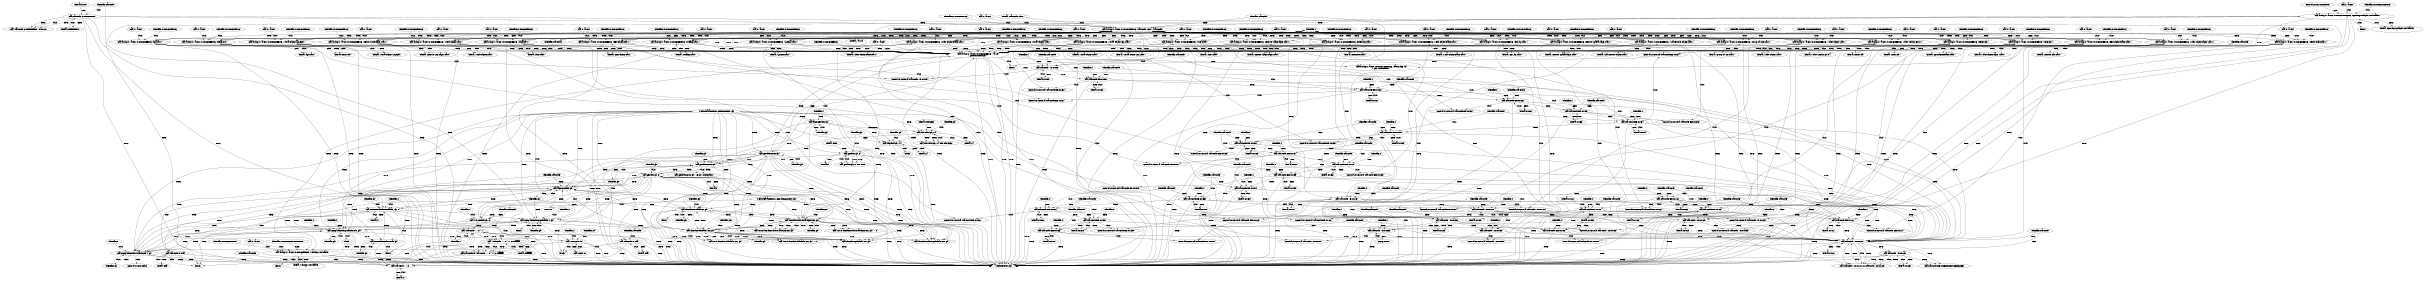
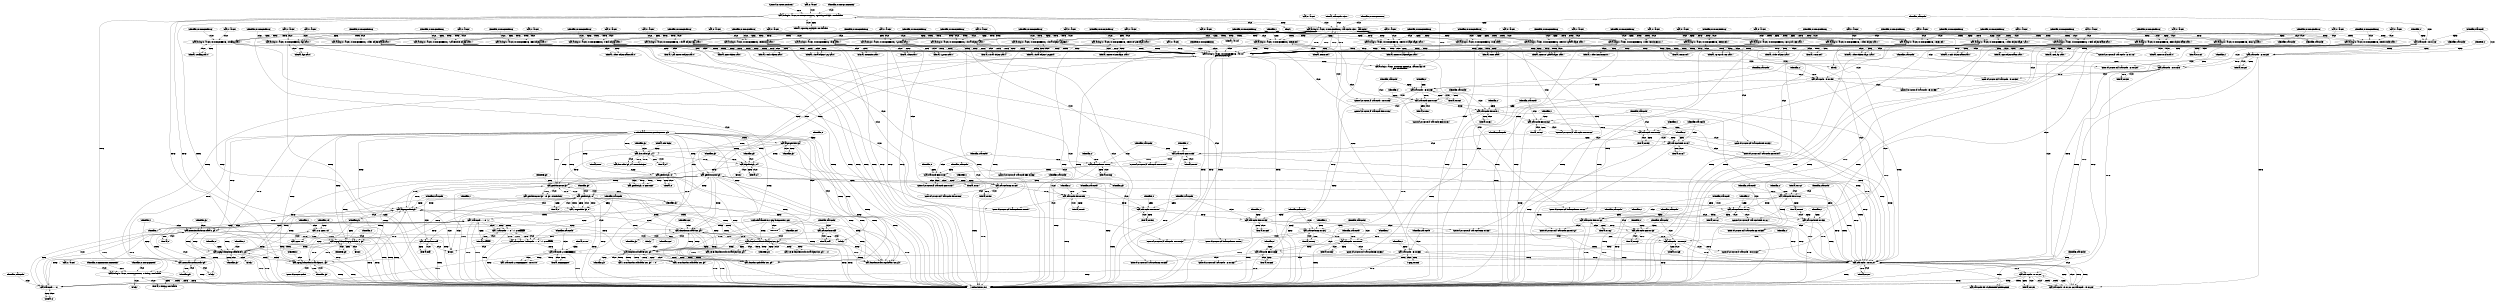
edge "(ControlStructure,if (startcode == 0x1B4))" -> "(Call,startcode <= 0x1AF)": now "(Call,startcode <= 0x15F)" -> "(Call,startcode <= 0x1AF)"
edge "(Call,startcode & 0xFFFFFF00)" -> "(Call,startcode = ((startcode << 8) | v) & 0xffffffff)": reversed
edge "(Call,startcode == 0x1C2)" -> "(Call,startcode == 0x1C1)": reversed
edge "(Call,mpeg4_decode_profile_level(s, gb))" -> "(Call,*s = &ctx->m)": reversed
